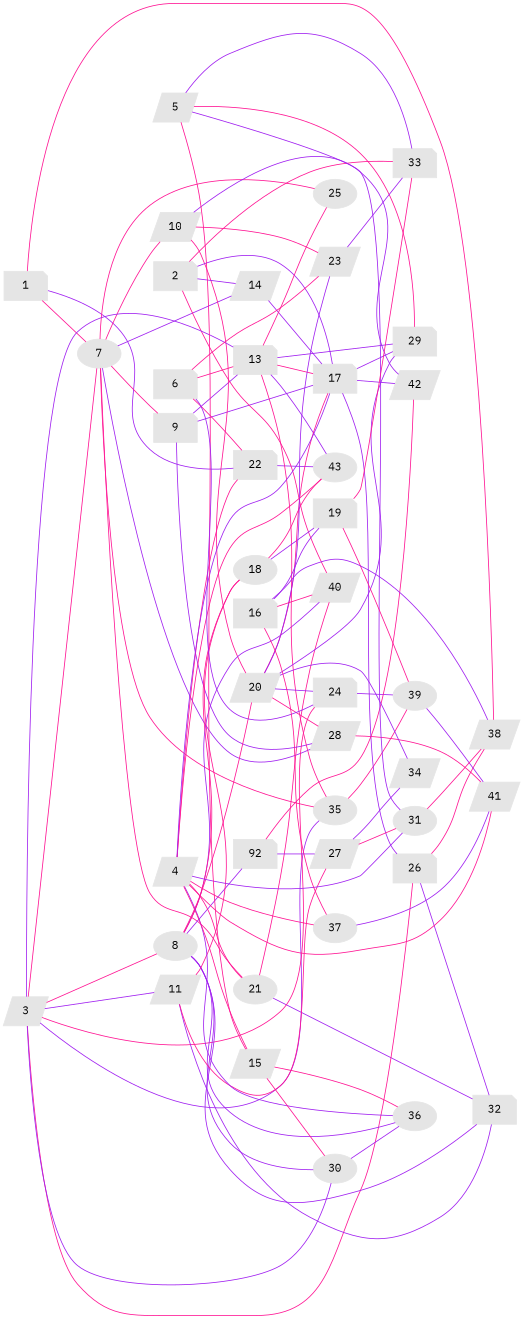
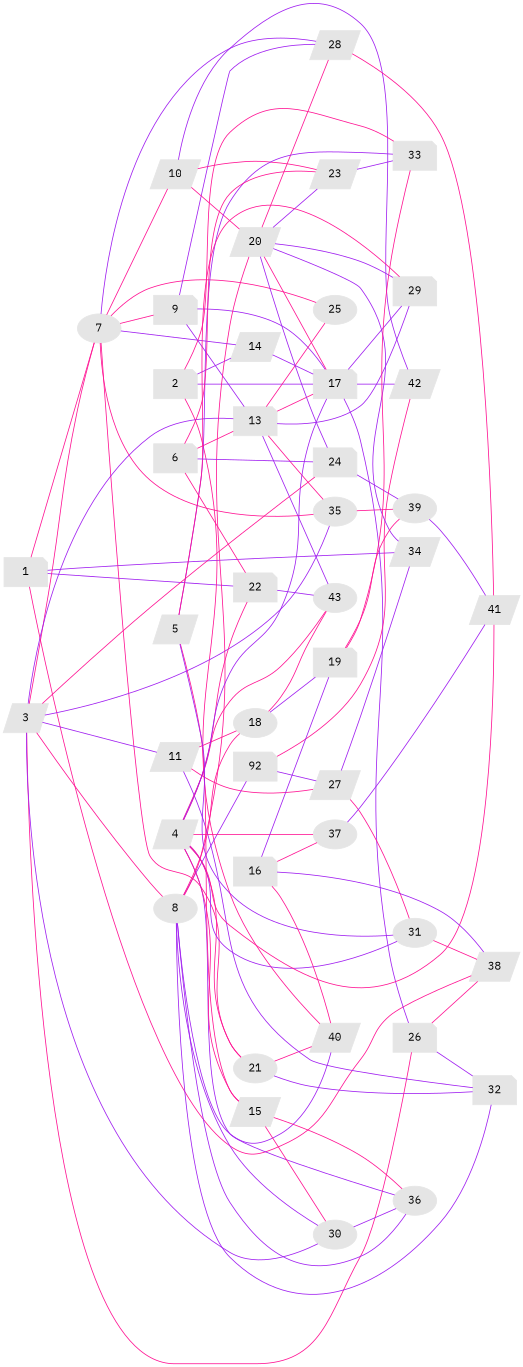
edge "34" -- "1": added
